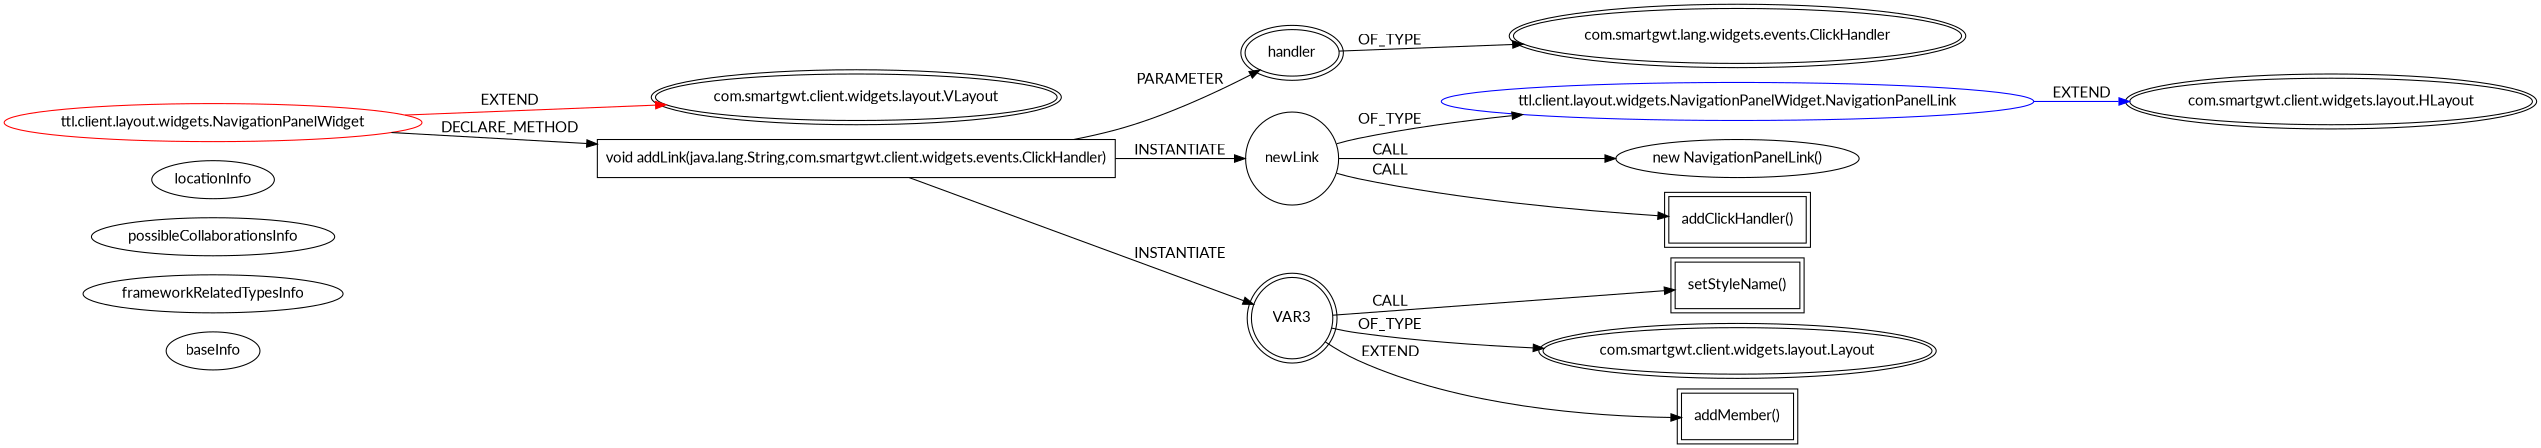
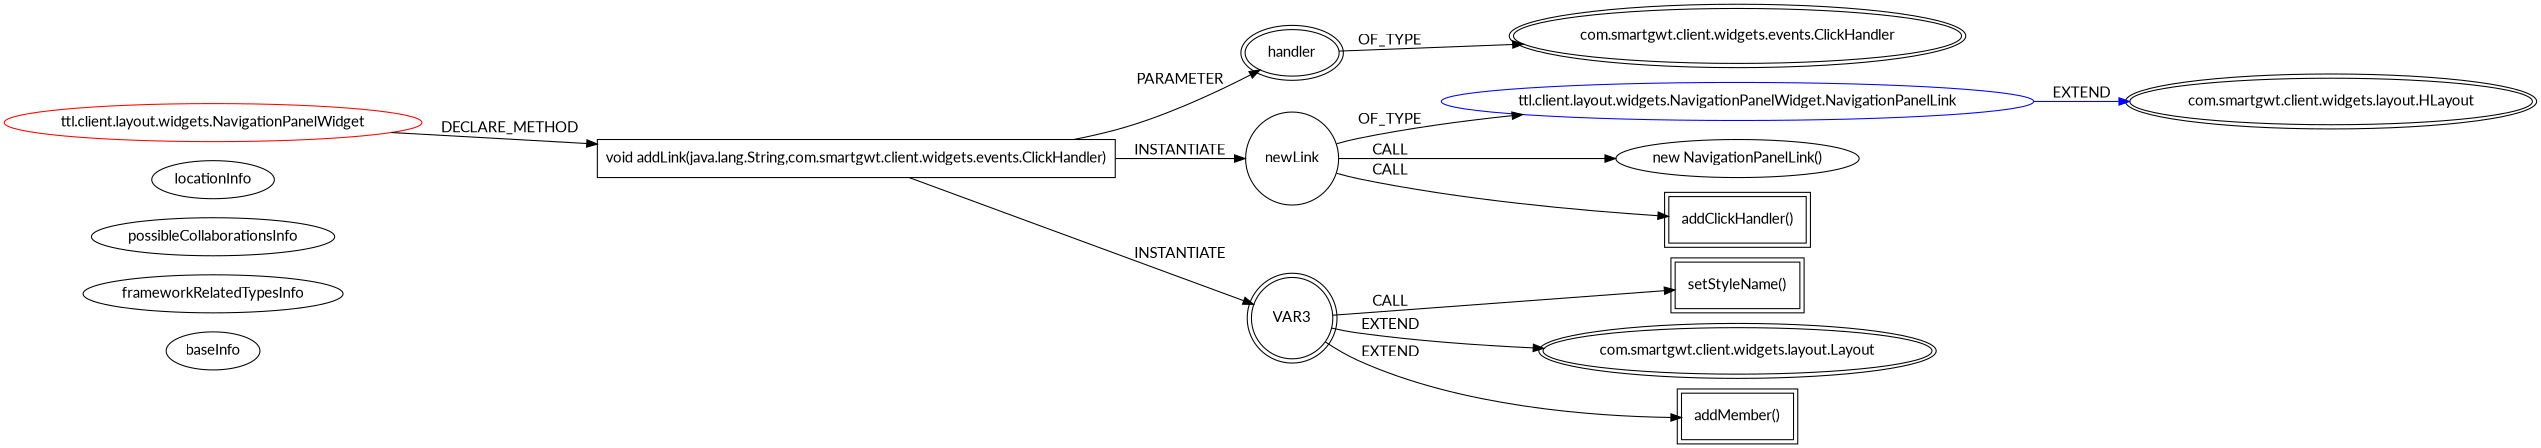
node "com.smartgwt.lang.widgets.events.ClickHandler": label "com.smartgwt.lang.widgets.events.ClickHandler" -> "com.smartgwt.client.widgets.events.ClickHandler"
node "com.smartgwt.client.widgets.layout.VLayout": removed
edge "VAR3" -> "com.smartgwt.client.widgets.layout.Layout": label "OF_TYPE" -> "EXTEND"
